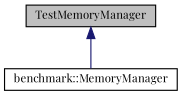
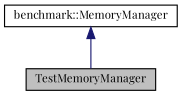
edge "benchmark::MemoryManager" -> "TestMemoryManager": reversed
